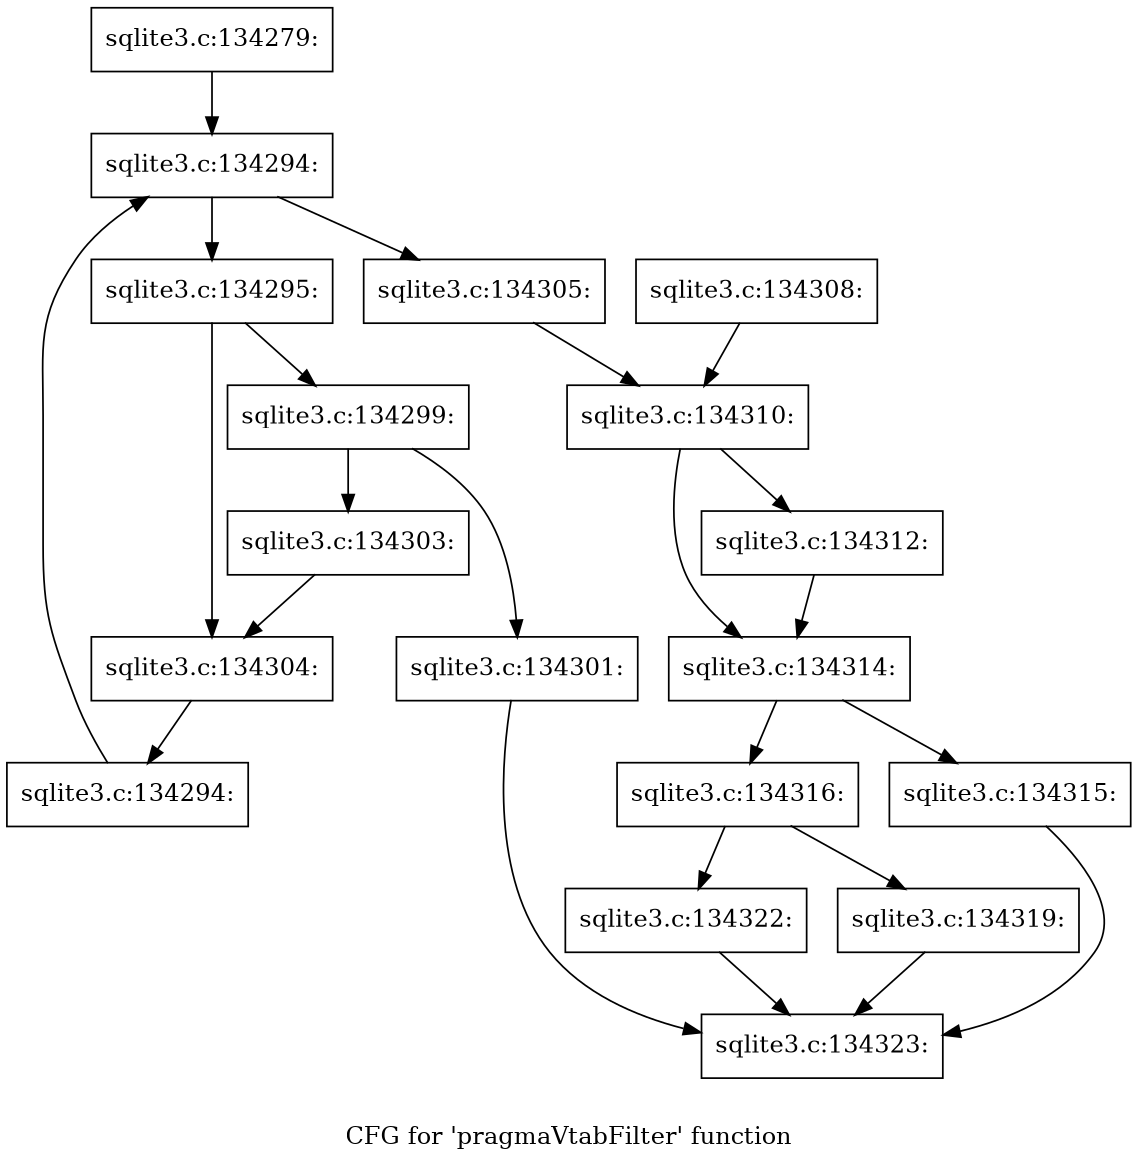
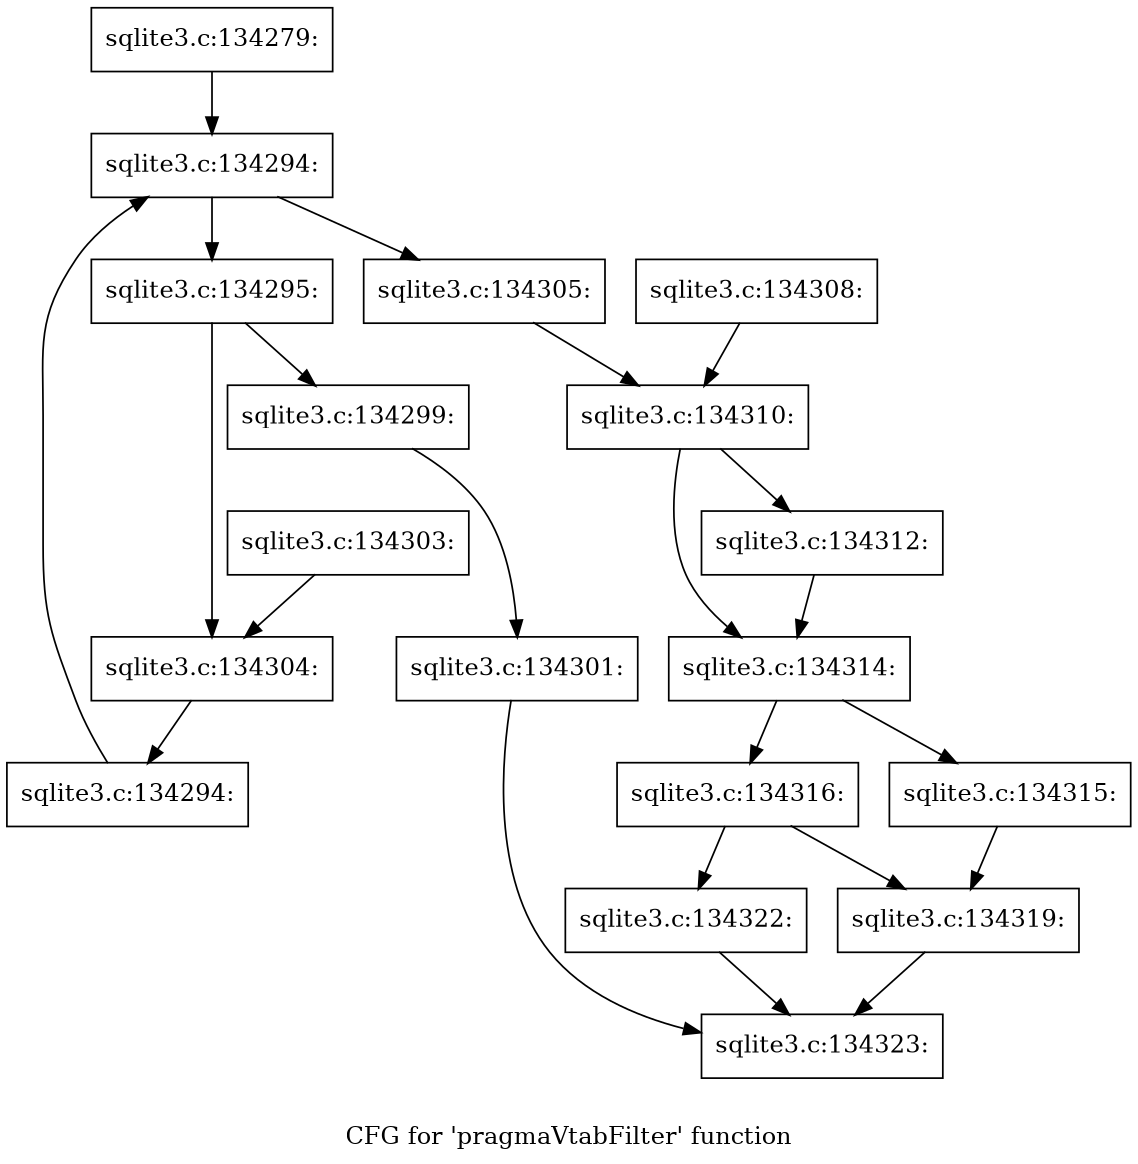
edge "sqlite3.c:134299:" -> "sqlite3.c:134303:": removed
edge "sqlite3.c:134315:" -> "sqlite3.c:134323:": now "sqlite3.c:134315:" -> "sqlite3.c:134319:"
